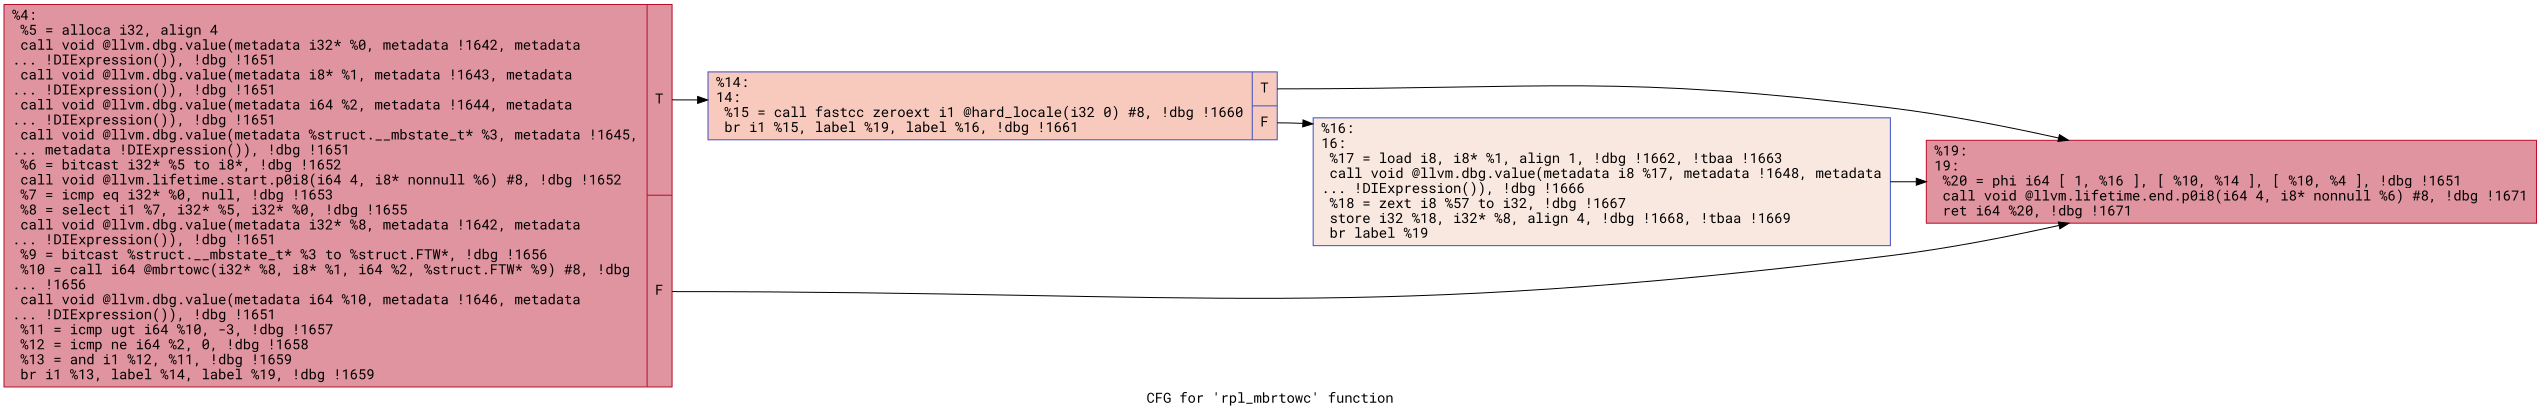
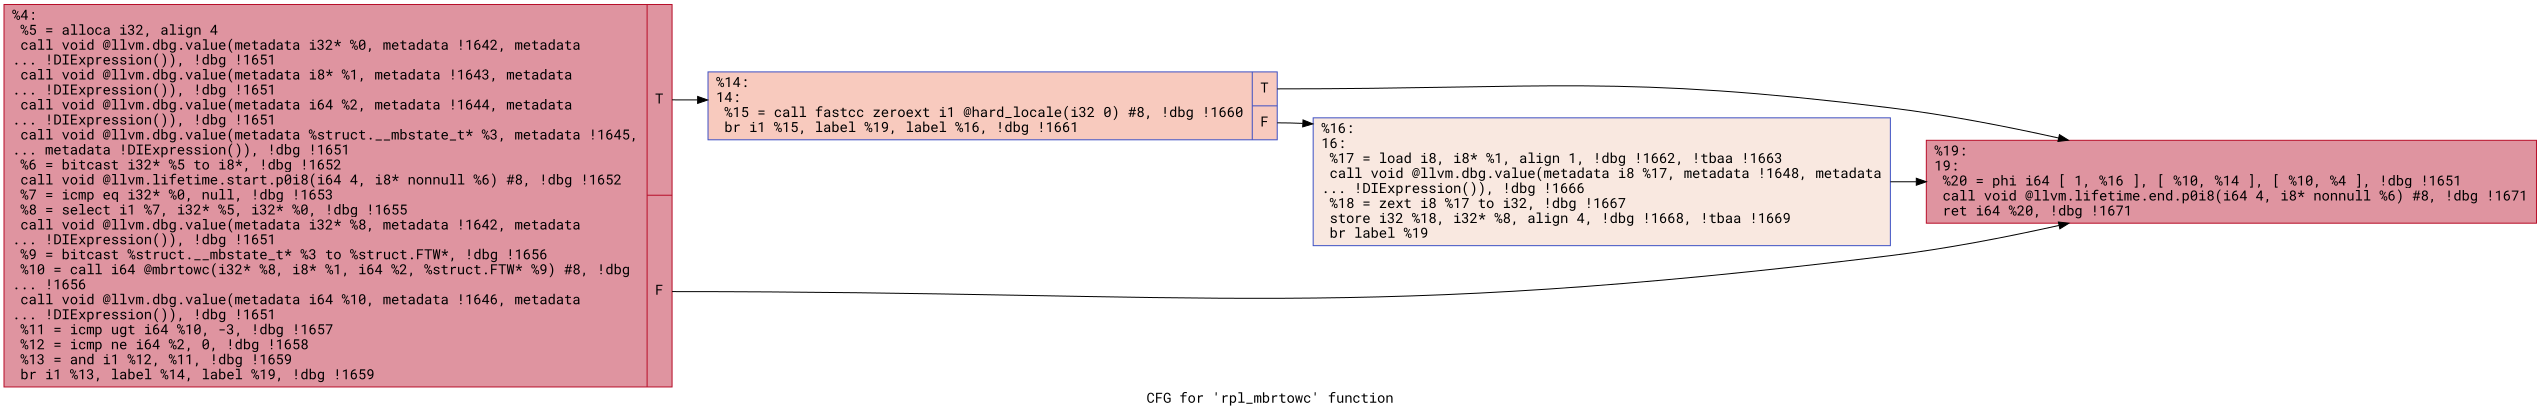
node "%16:": text "%18 = zext i8 %57 to i32, !dbg !1667" -> "%18 = zext i8 %17 to i32, !dbg !1667"
